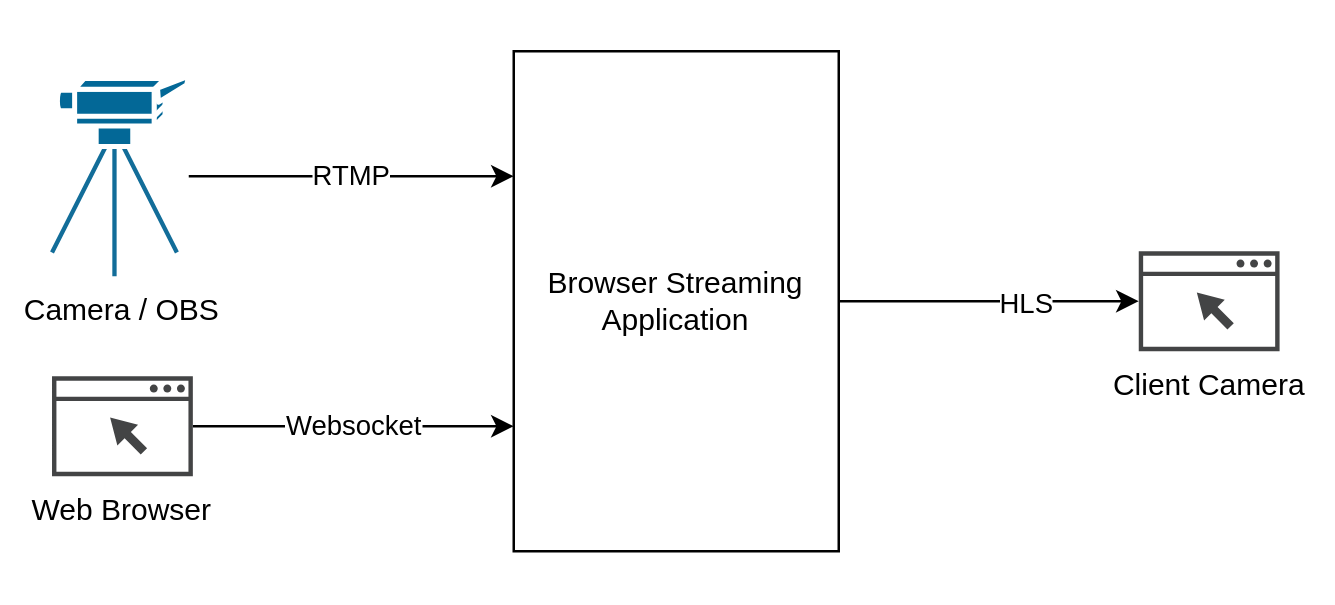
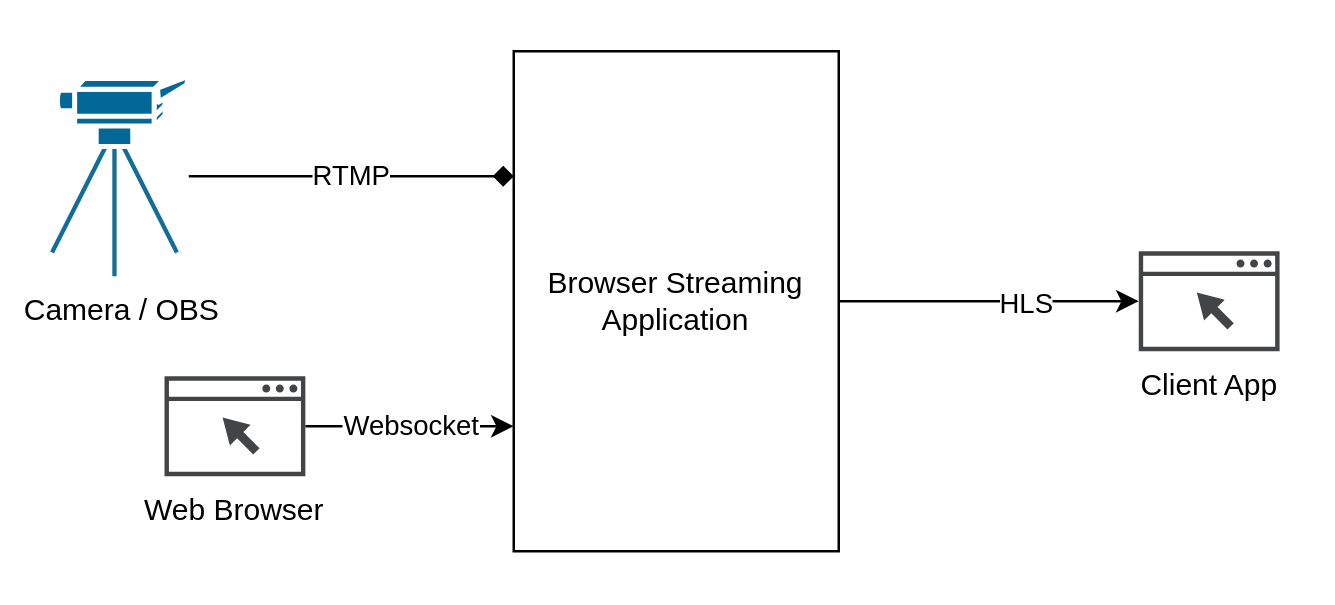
edge "Camera / OBS" -> "Browser Streaming Application": arrowhead classic -> diamond
node "Client Camera": label "Client Camera" -> "Client App"
node "Web Browser": moved (122, 426) -> (235, 426)
